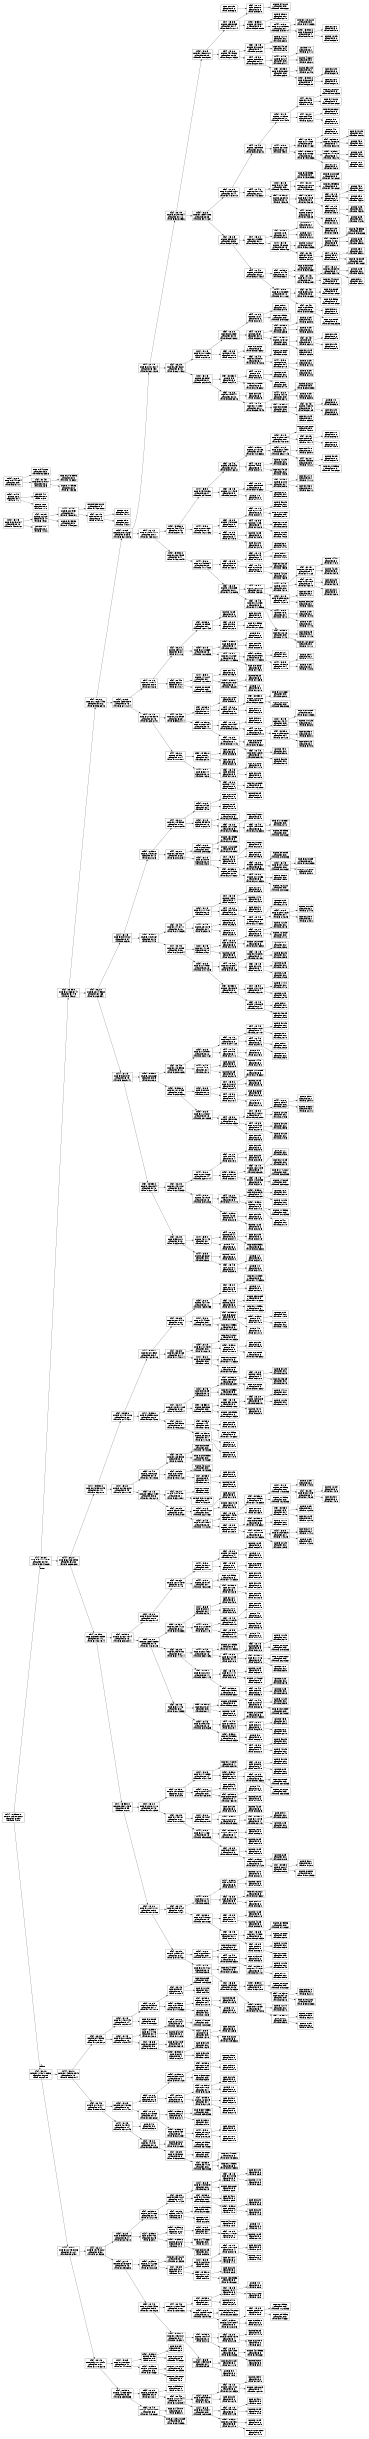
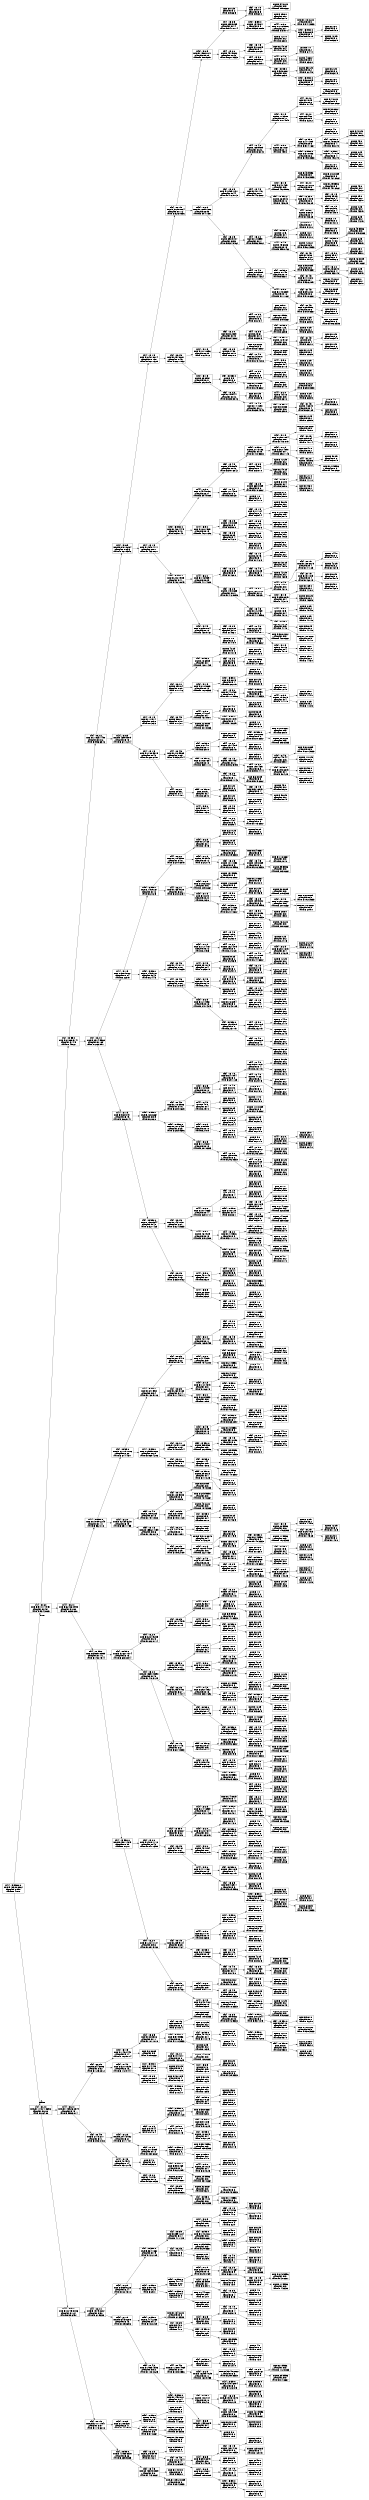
edge "X[5] <= 550.0 mse = 202.4985 samples = 41 value = 467.8049" -> "X[3] <= 4.5 mse = 225.0764 samples = 12 value = 458.9167": added
node "mse = 1.0 samples = 2 value = 899.0": removed
node "X[2] <= 1.5 mse = 530.3787 samples = 13 value = 25.0769": added
